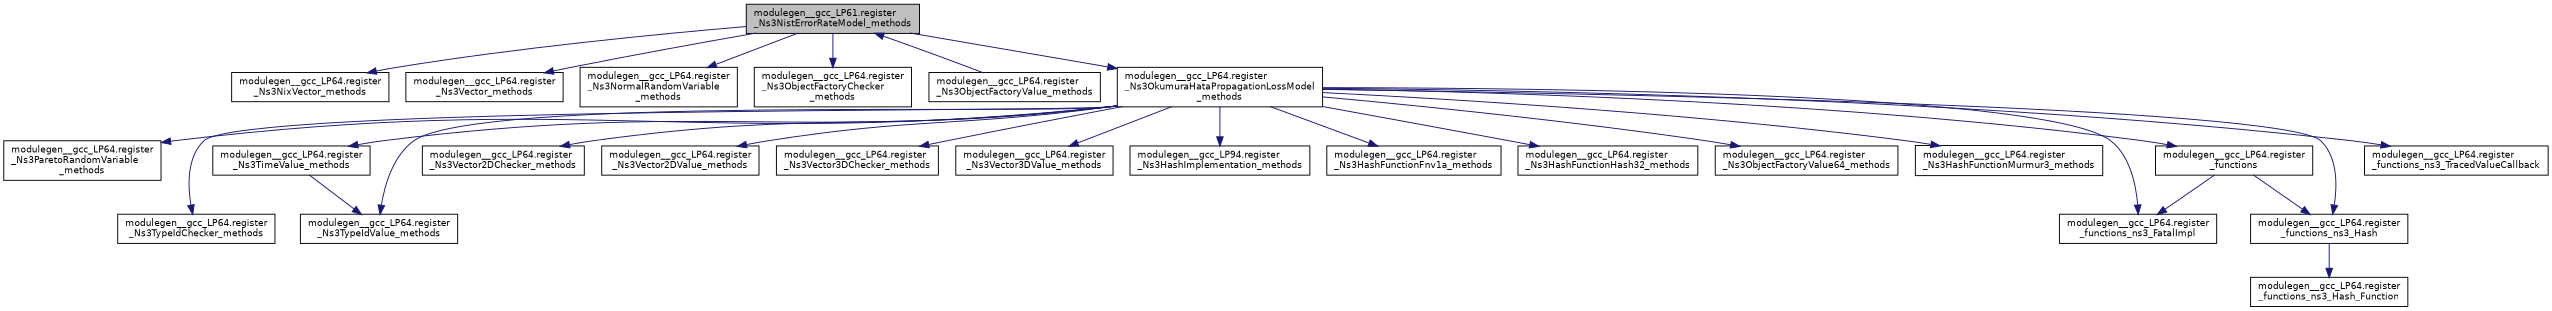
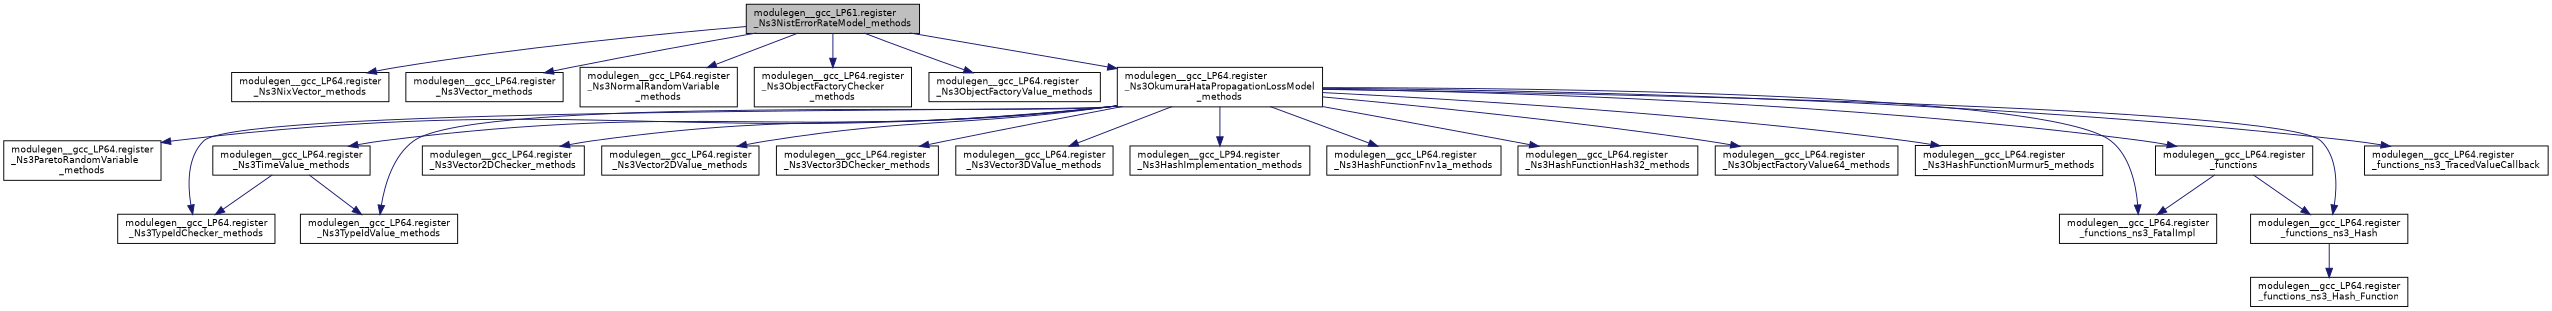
edge "modulegen__gcc_LP64.register _Ns3ObjectFactoryValue_methods" -> "modulegen__gcc_LP61.register _Ns3NistErrorRateModel_methods": reversed
node "modulegen__gcc_LP64.register _Ns3HashFunctionMurmur3_methods": label "modulegen__gcc_LP64.register _Ns3HashFunctionMurmur3_methods" -> "modulegen__gcc_LP64.register _Ns3HashFunctionMurmur5_methods"
edge "modulegen__gcc_LP64.register _Ns3TimeValue_methods" -> "modulegen__gcc_LP64.register _Ns3TypeIdChecker_methods": added
